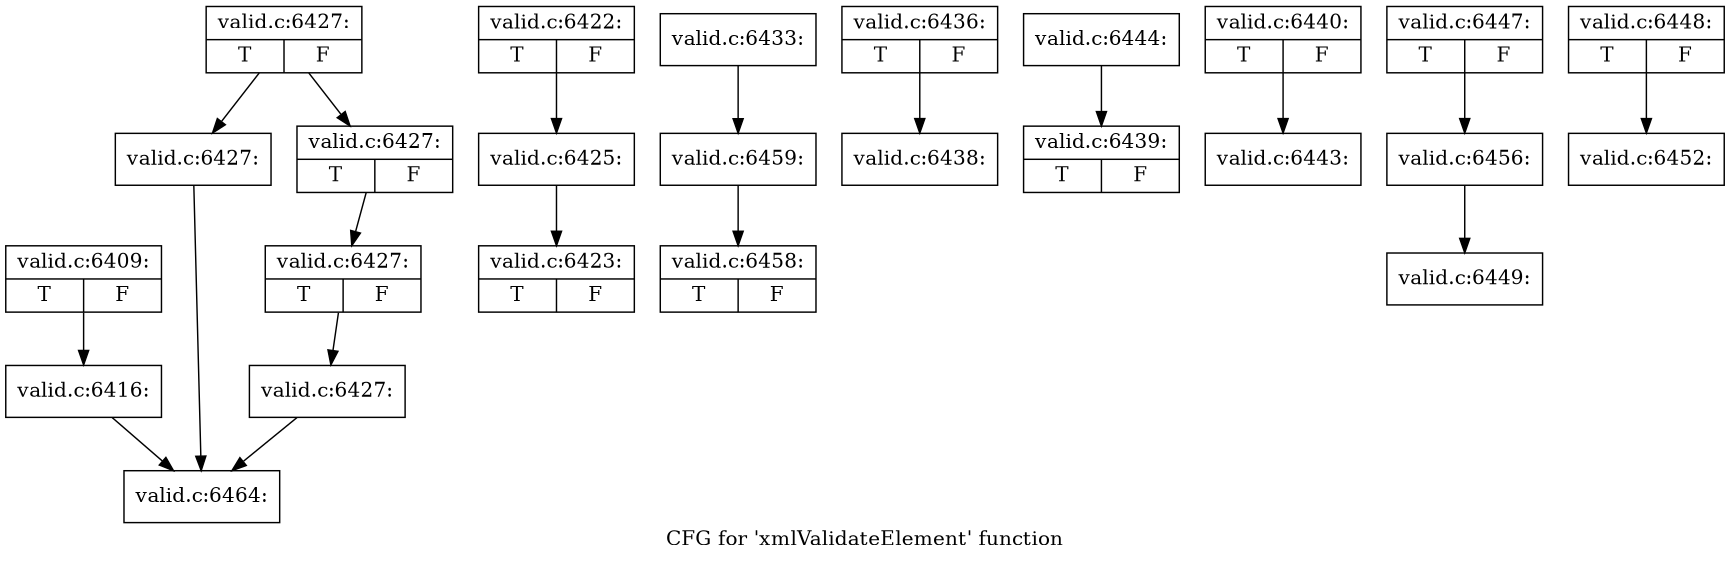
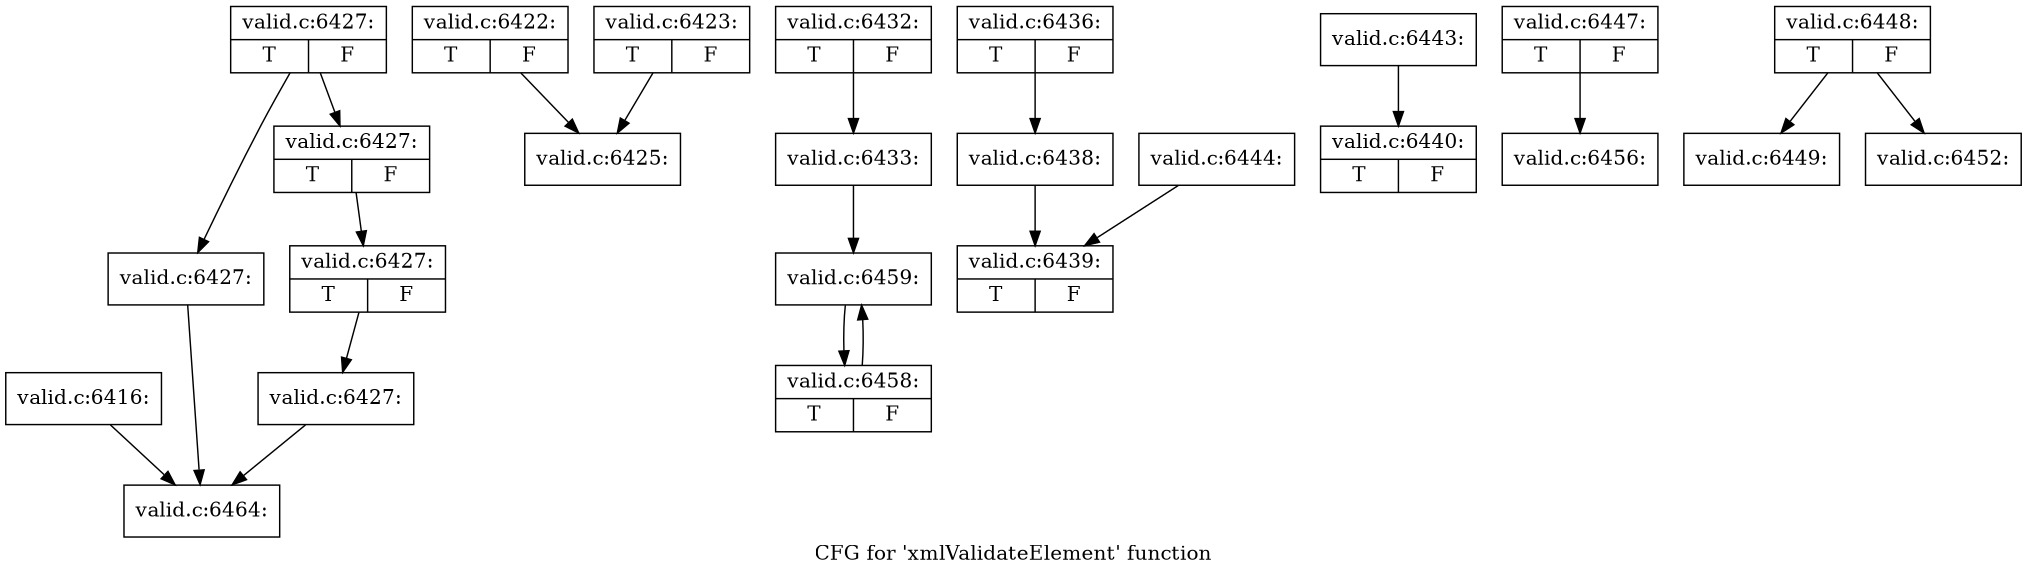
node "valid.c:6432:": added
edge "valid.c:6440:" -> "valid.c:6443:": reversed
edge "valid.c:6425:" -> "valid.c:6423:": reversed
edge "valid.c:6438:" -> "valid.c:6439:": added
edge "valid.c:6456:" -> "valid.c:6449:": now "valid.c:6448:" -> "valid.c:6449:"
node "valid.c:6409:": removed
edge "valid.c:6458:" -> "valid.c:6459:": added
